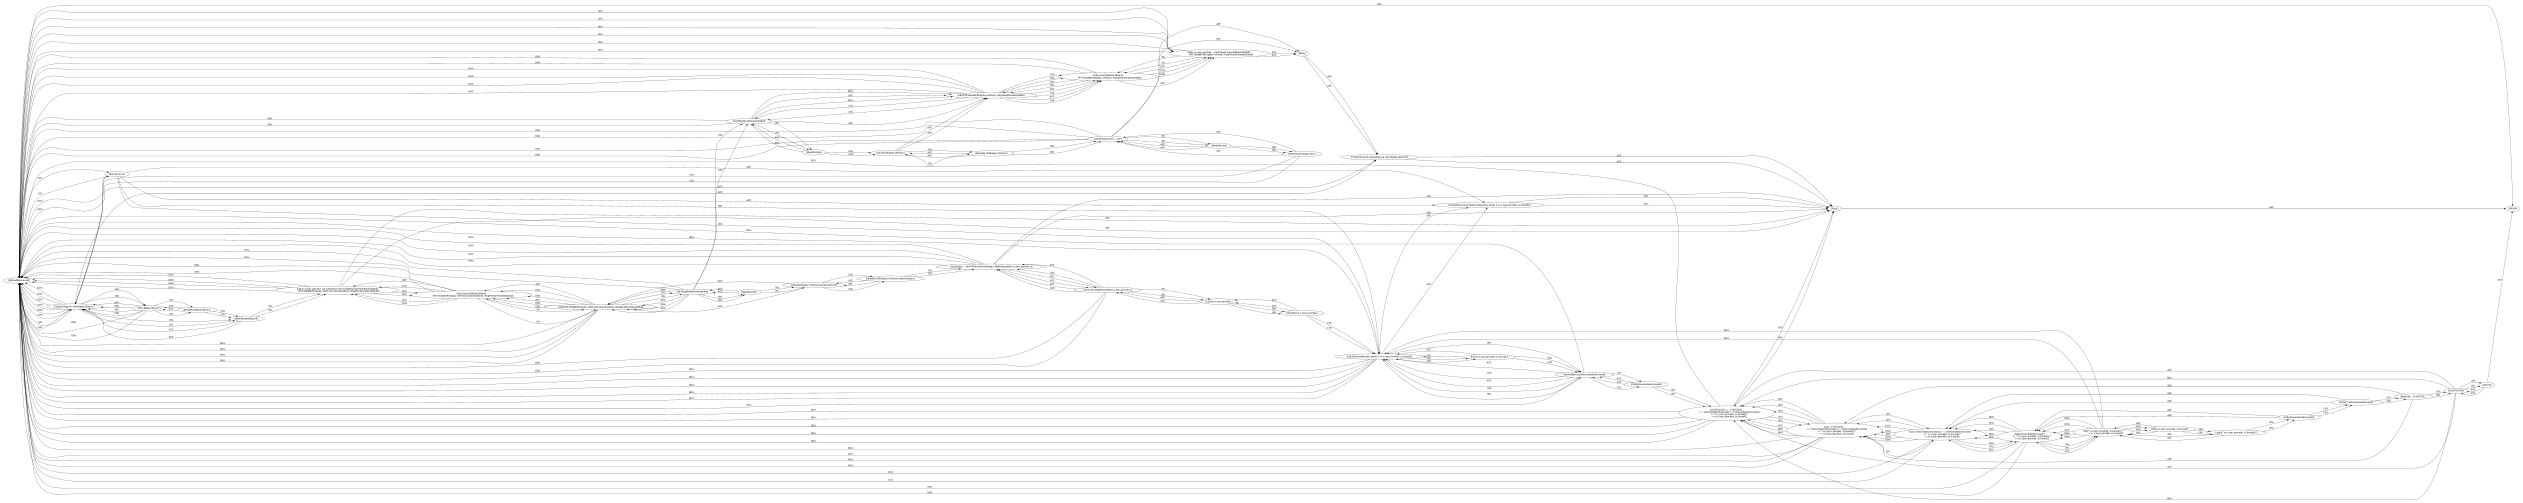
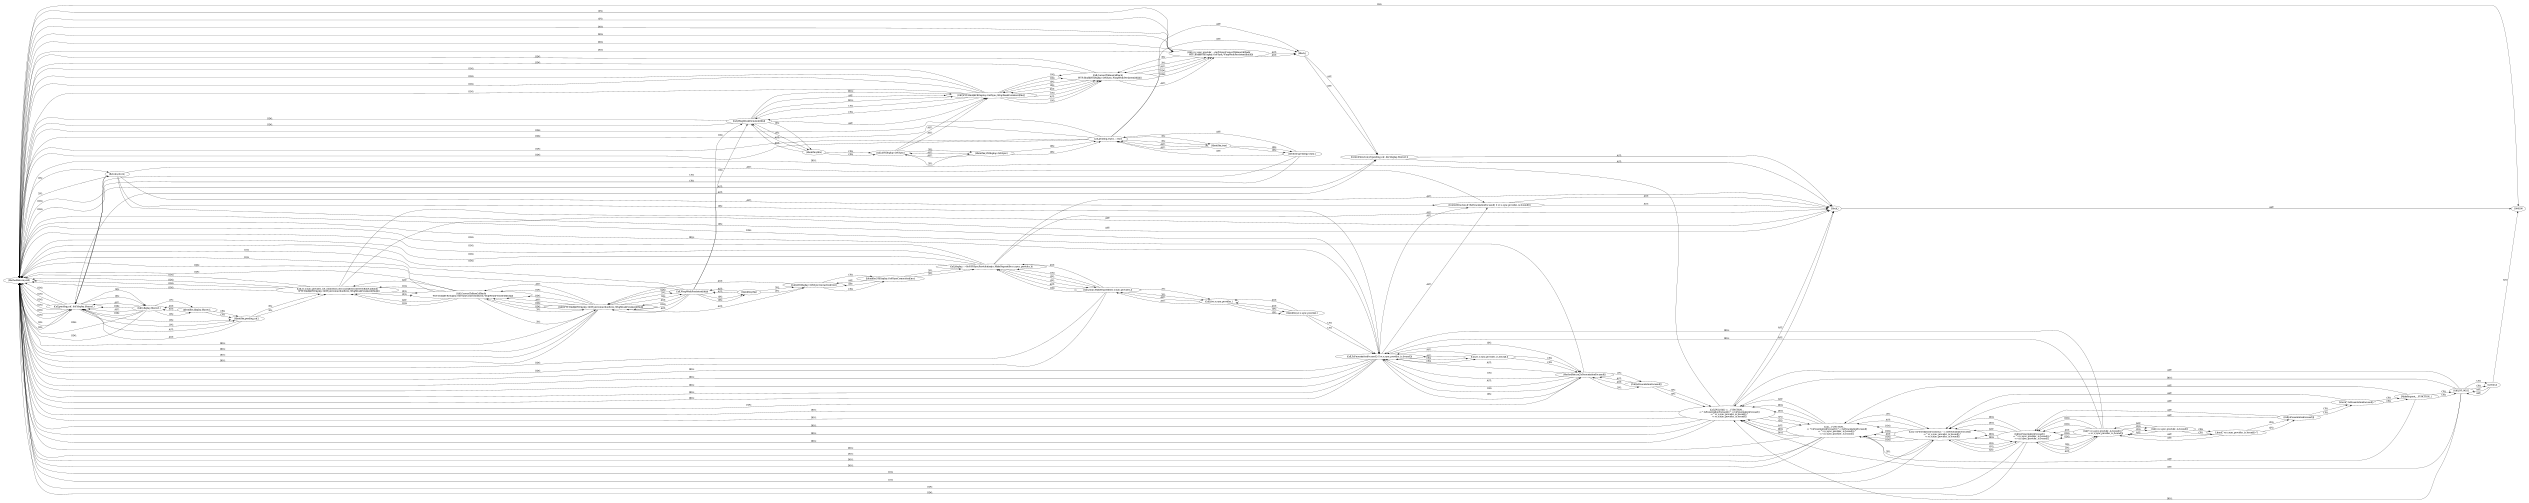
node "(Identifier,__FUNCTION__)": label "(Identifier,__FUNCTION__)" -> "(MakeRequest,__FUNCTION__)"
